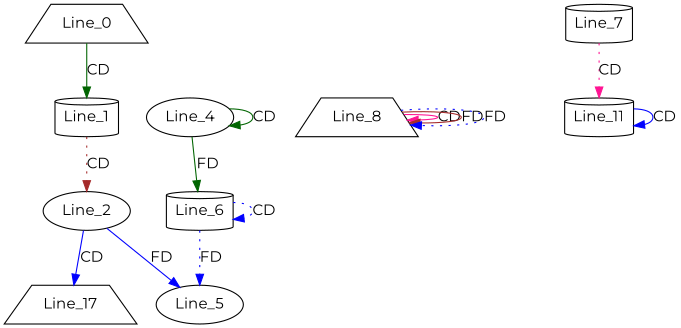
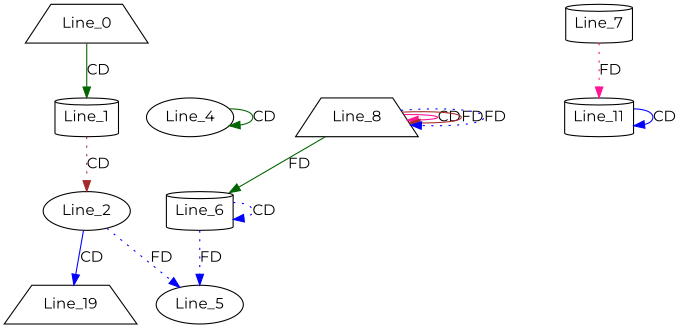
edge "Line_7" -> "Line_11": label "CD" -> "FD"
edge "Line_4" -> "Line_6": now "Line_8" -> "Line_6"
edge "Line_2" -> "Line_5": style solid -> dotted
node "Line_17": label "Line_17" -> "Line_19"
